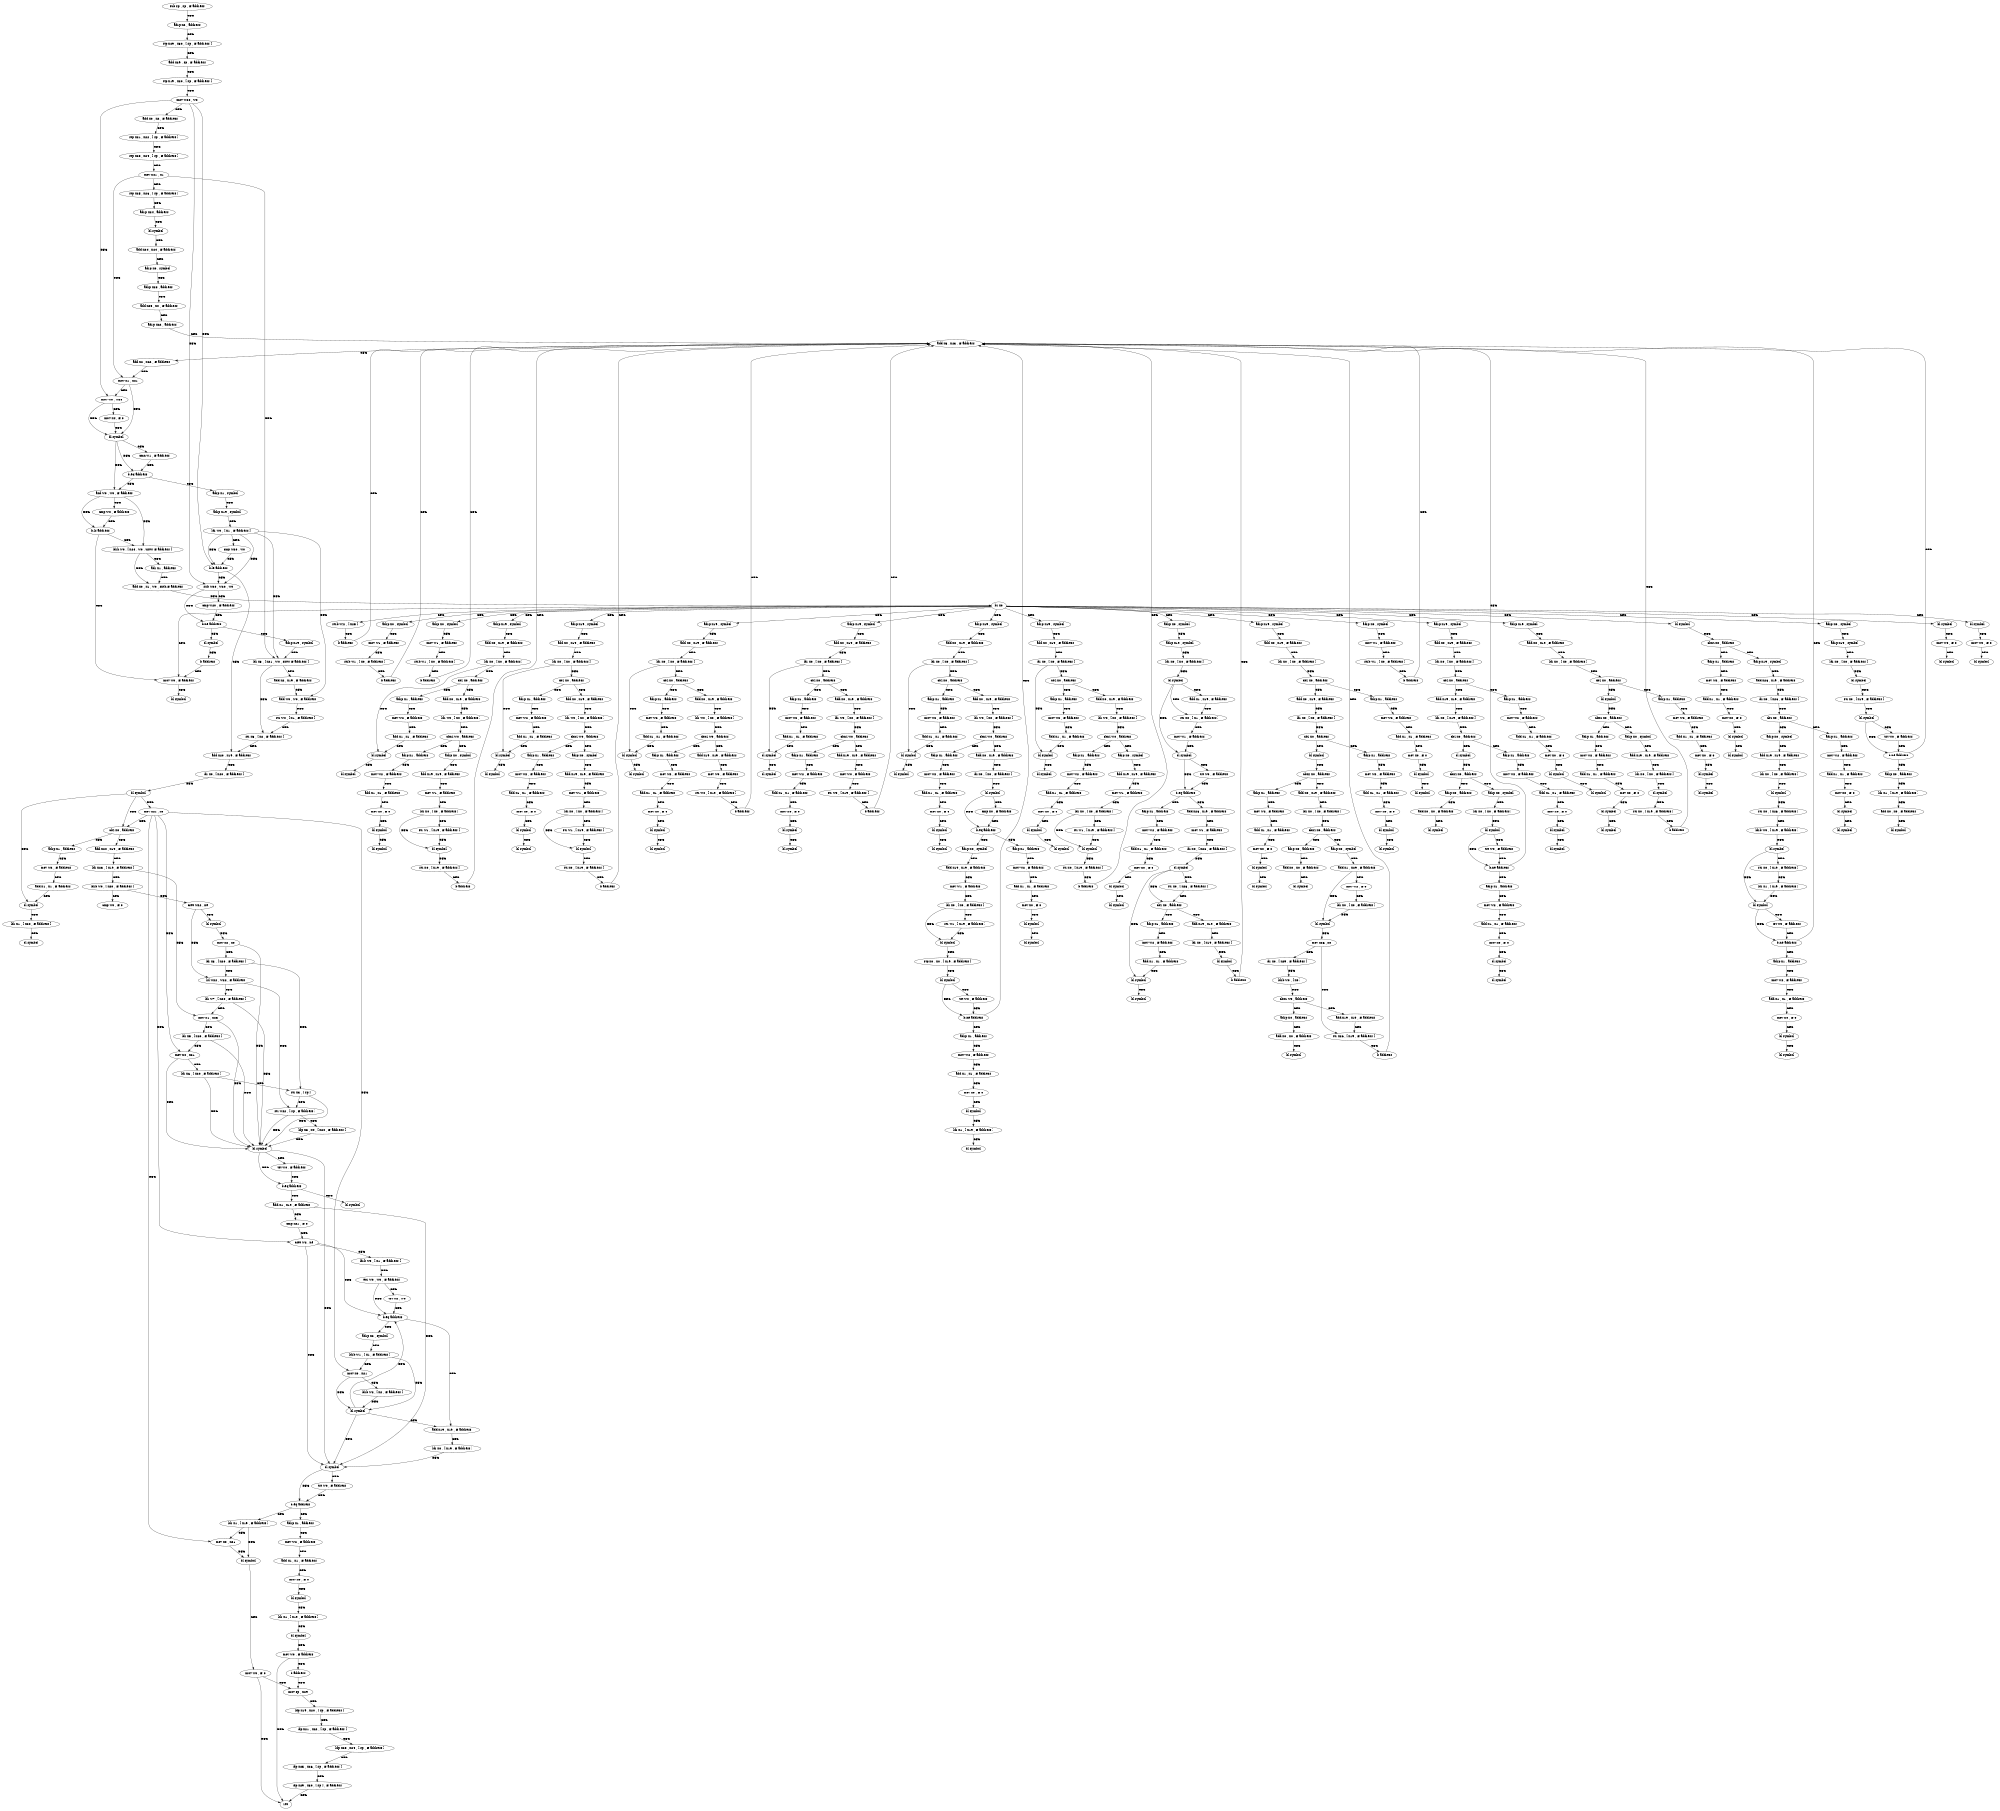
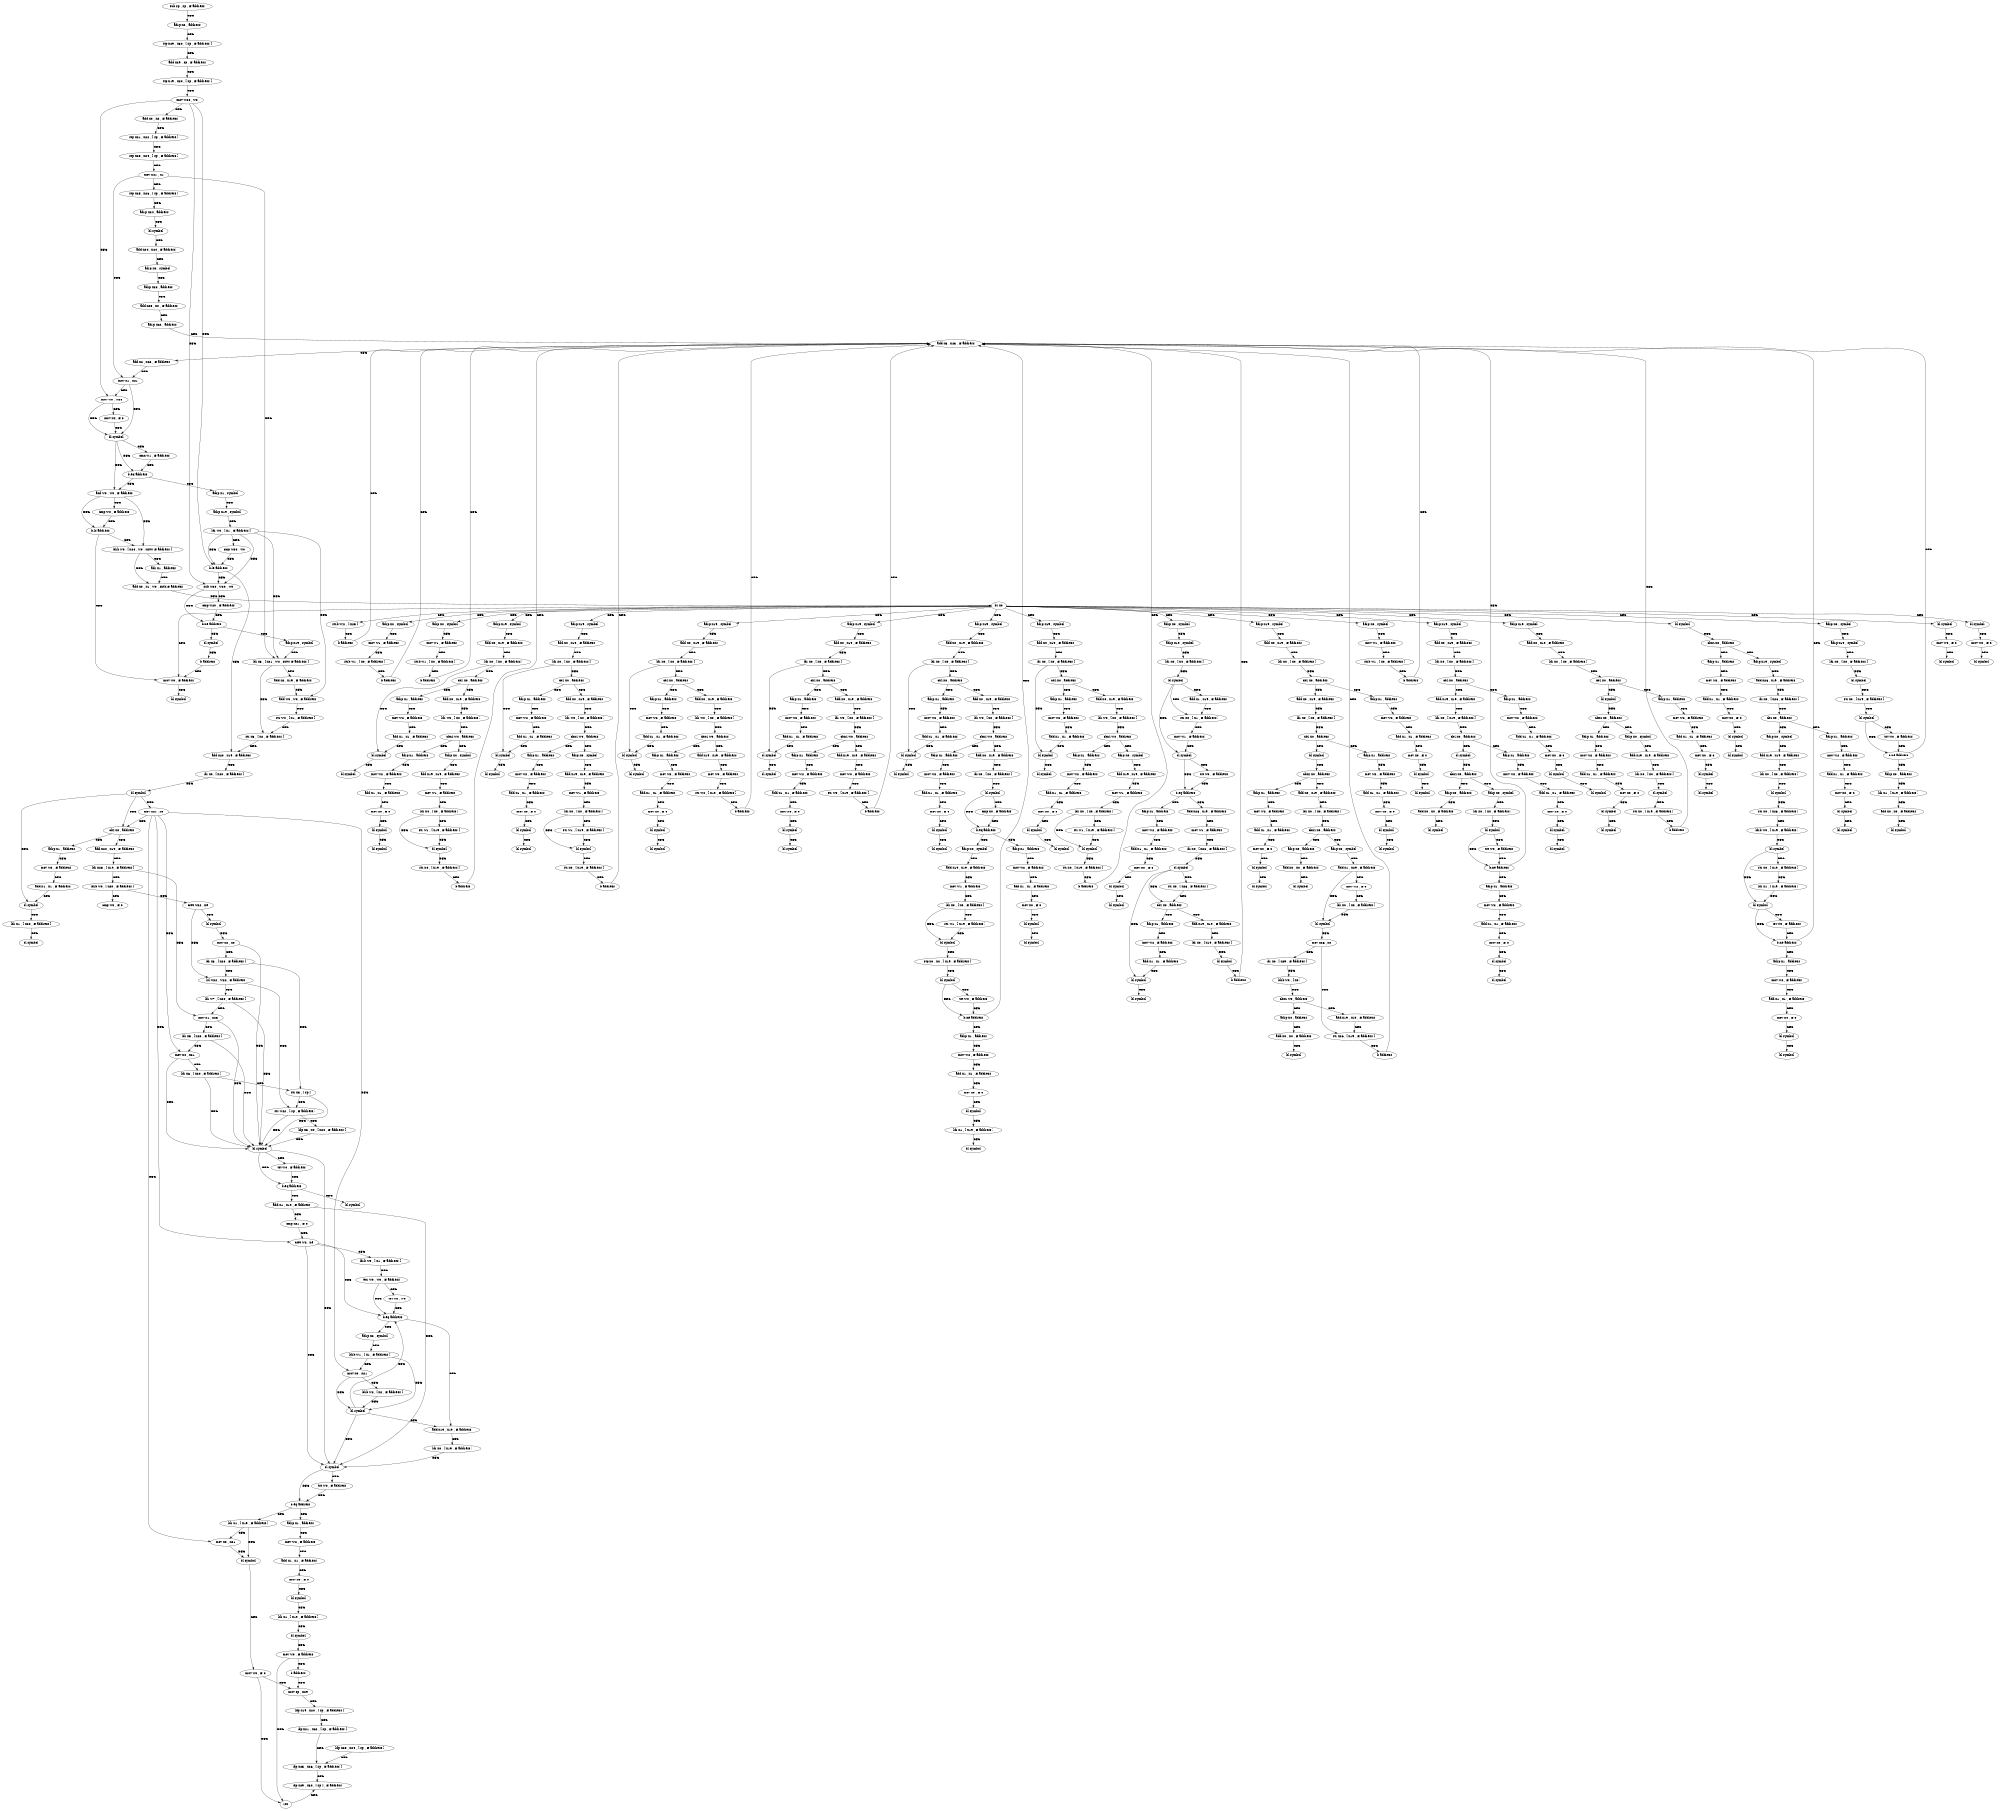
edge "ldp x21 , x22 , [ sp , # address ]" -> "ldp x23 , x24 , [ sp , # address ]": now "ldp x21 , x22 , [ sp , # address ]" -> "ldp x25 , x26 , [ sp , # address ]"
edge "ldp x29 , x30 , [ sp ] , # address" -> "ret": reversed
